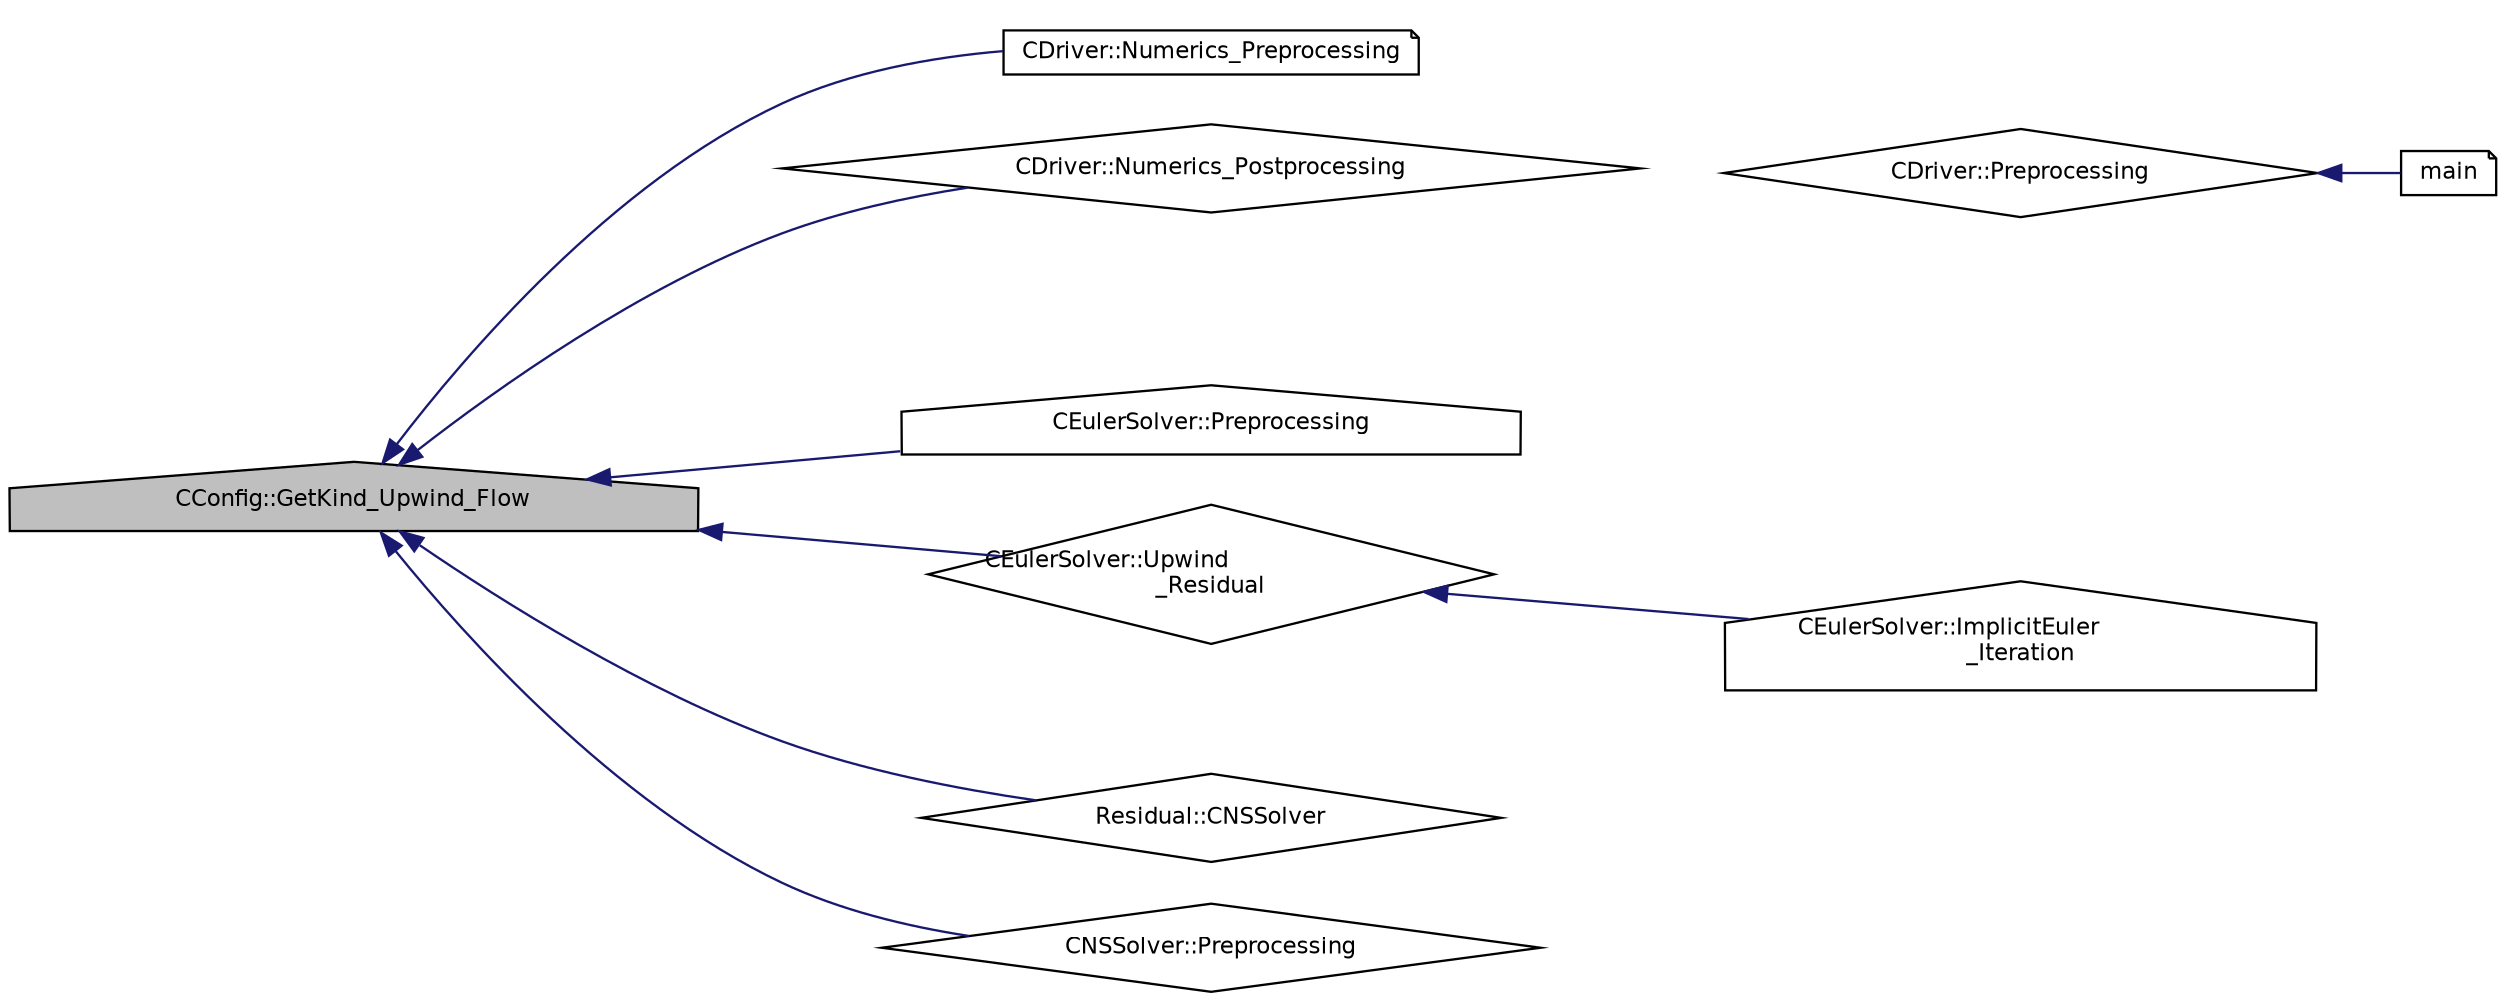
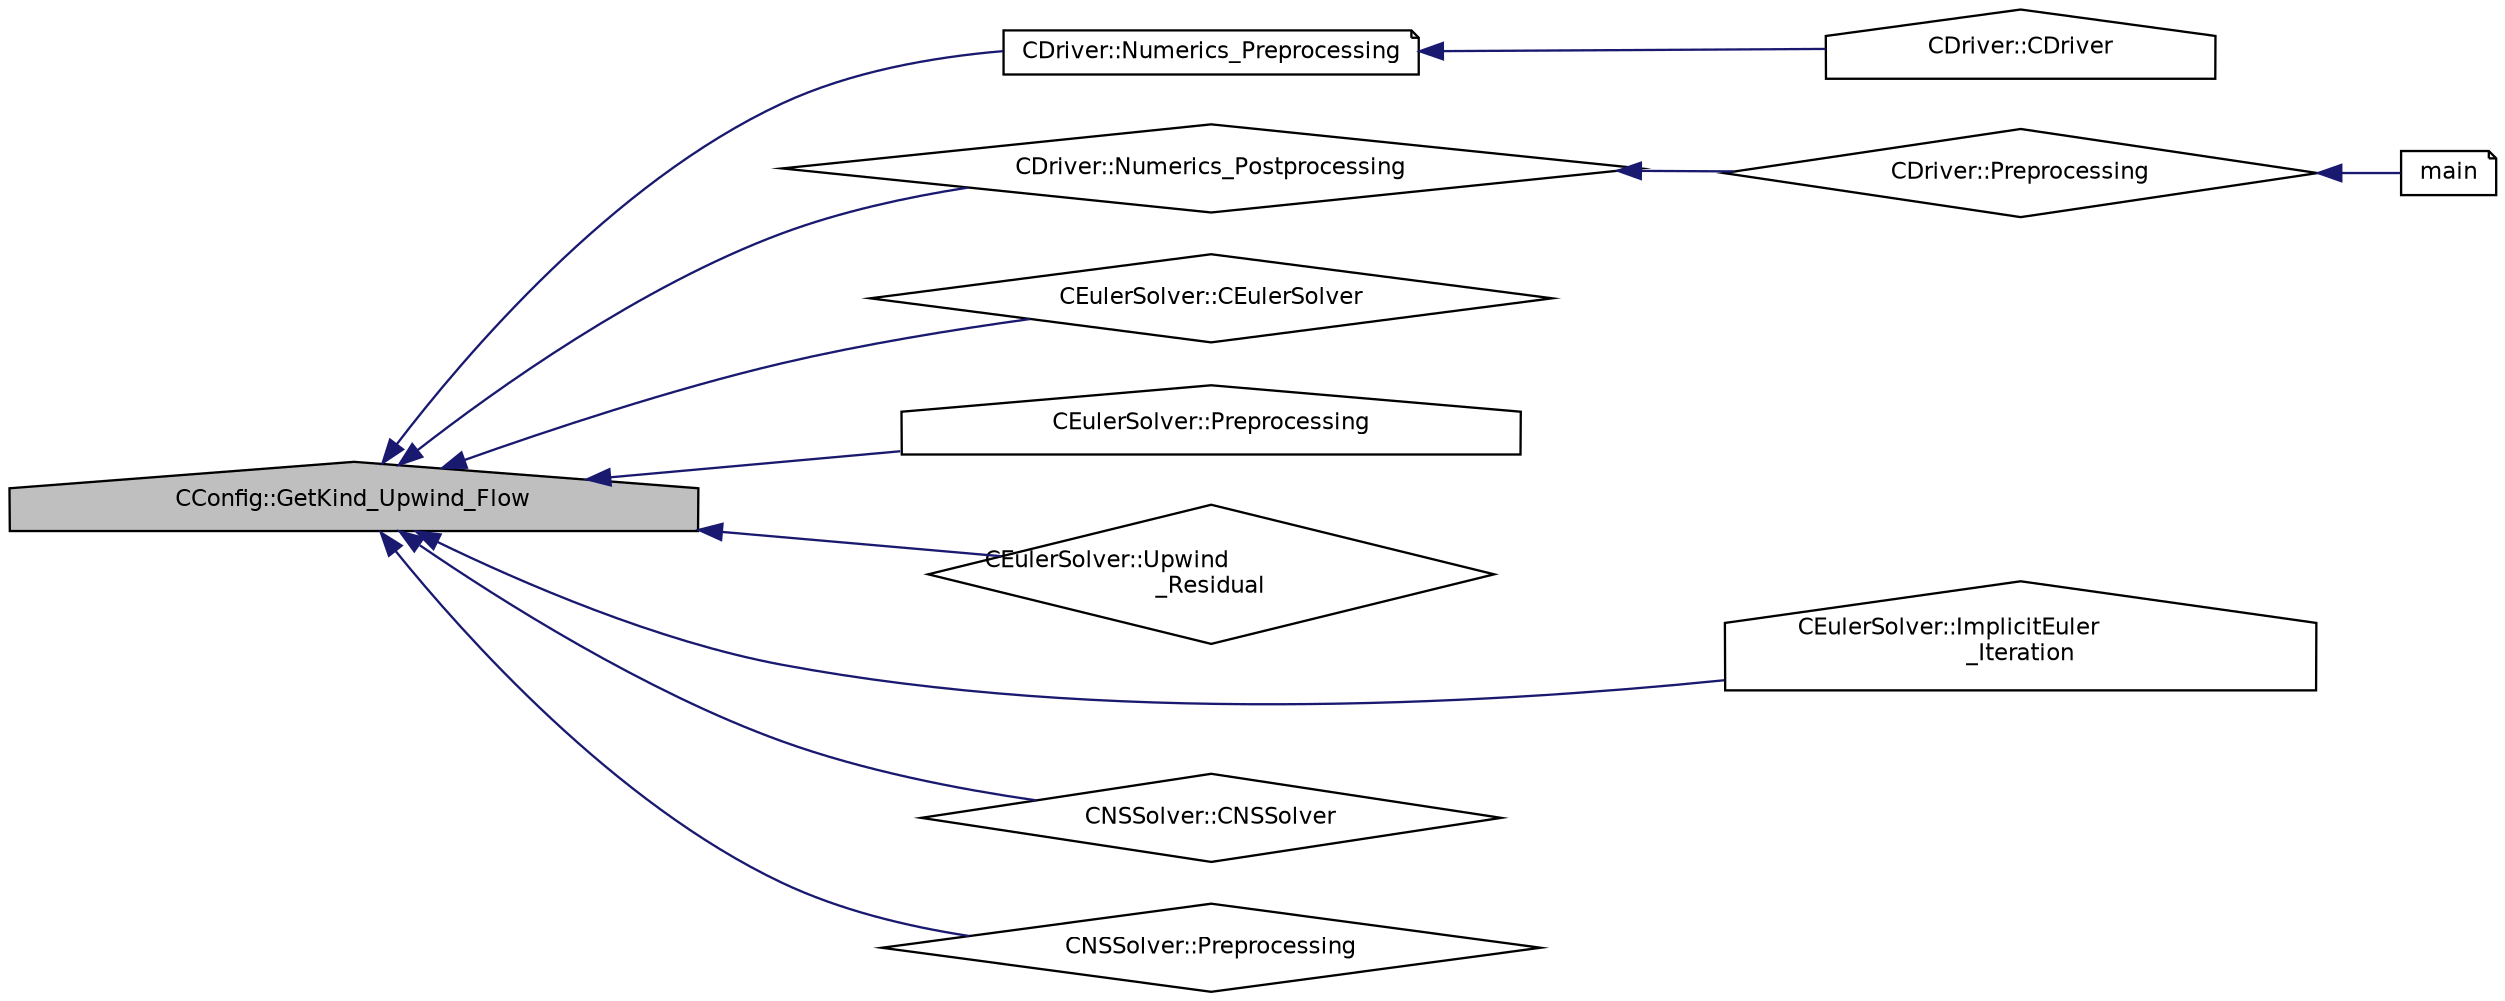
node "CDriver::CDriver": added
edge "CDriver::Preprocessing" -> "CDriver::Numerics_Postprocessing": added
node "CEulerSolver::CEulerSolver": added
edge "CEulerSolver::ImplicitEuler _Iteration" -> "CEulerSolver::Upwind _Residual": now "CEulerSolver::ImplicitEuler _Iteration" -> "CConfig::GetKind_Upwind_Flow"
node "Residual::CNSSolver": label "Residual::CNSSolver" -> "CNSSolver::CNSSolver"
